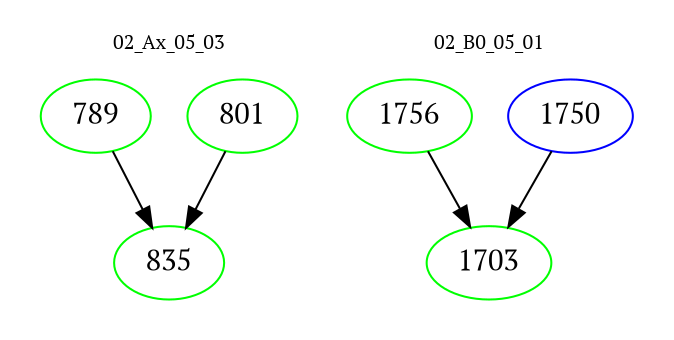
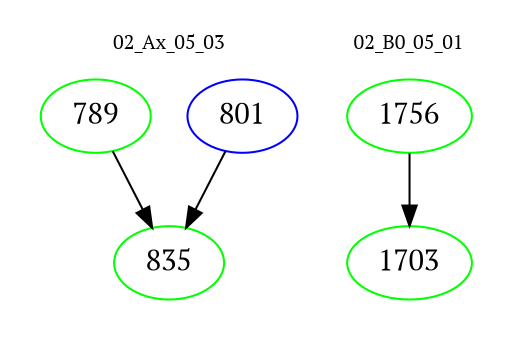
node "801": color green -> blue
node "1750": removed
